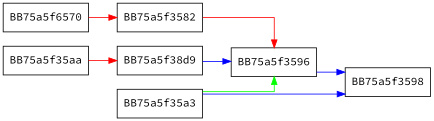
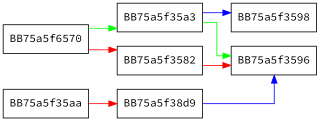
edge "BB75a5f6570" -> "BB75a5f35a3": added
edge "BB75a5f3596" -> "BB75a5f3598": removed
